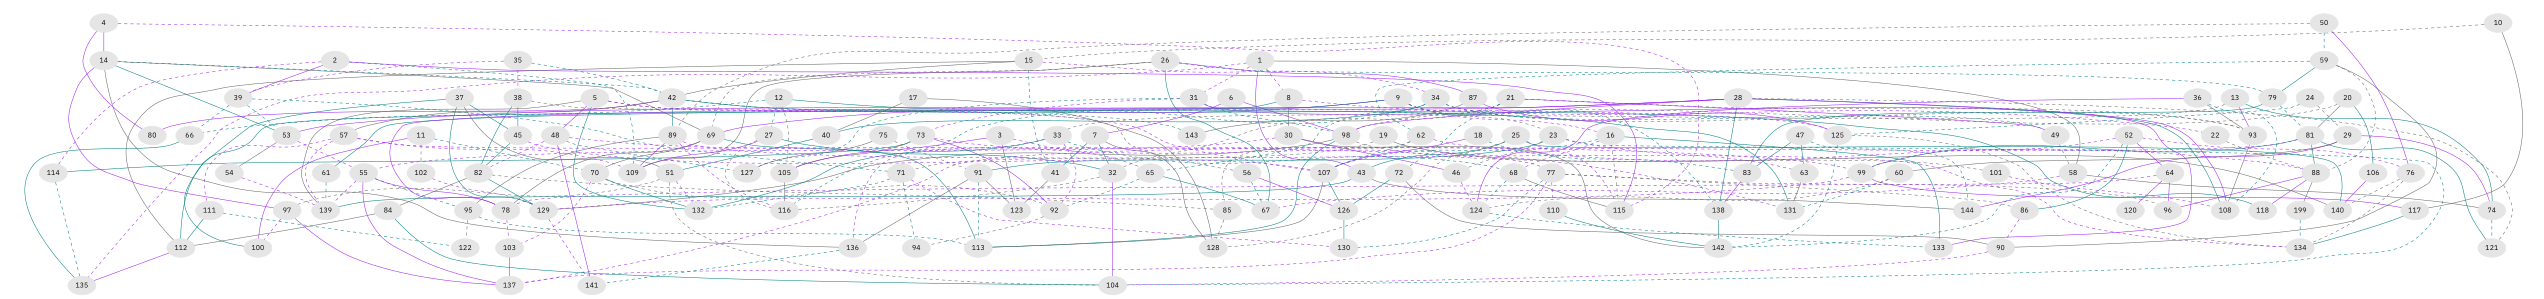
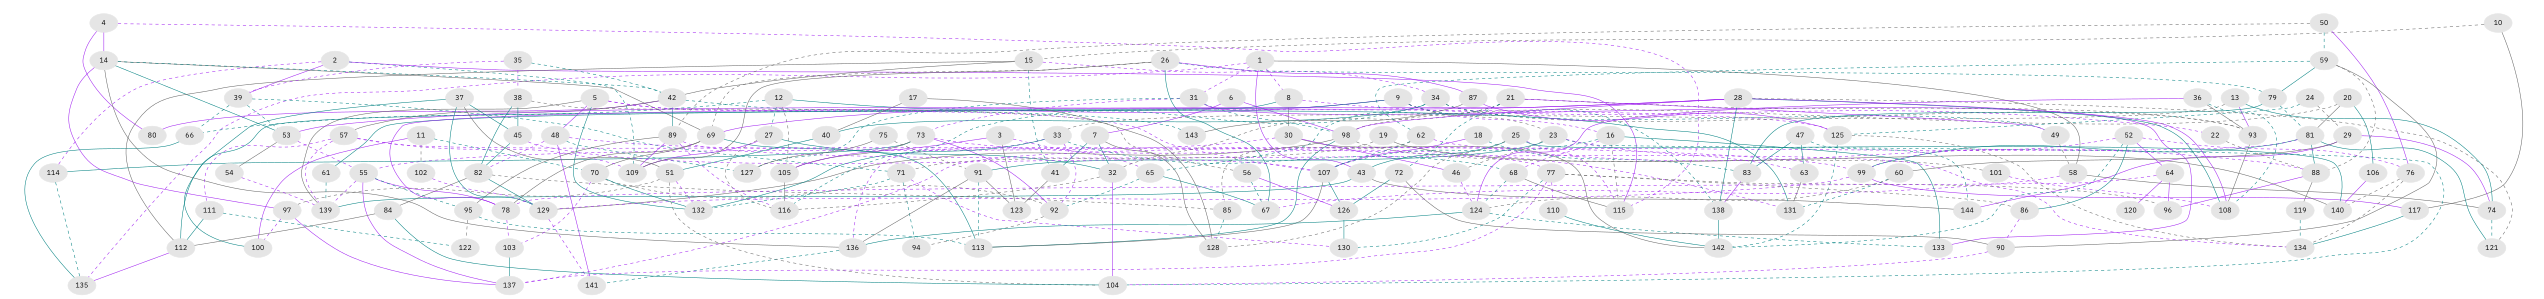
node "118": removed
node "199": label "199" -> "119"
edge "124" -- "136": added
